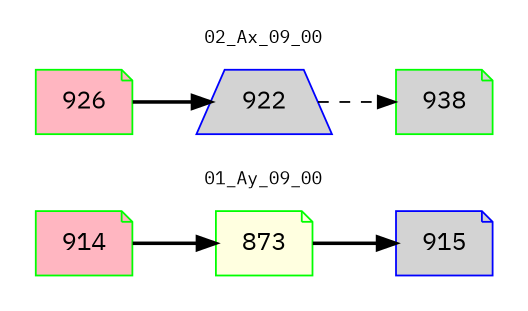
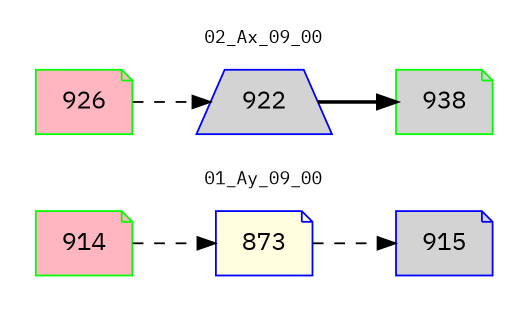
edge "926" -> "922": style bold -> dashed
edge "922" -> "938": style dashed -> bold
edge "914" -> "873": style bold -> dashed
node "873": color green -> blue
edge "873" -> "915": style bold -> dashed
